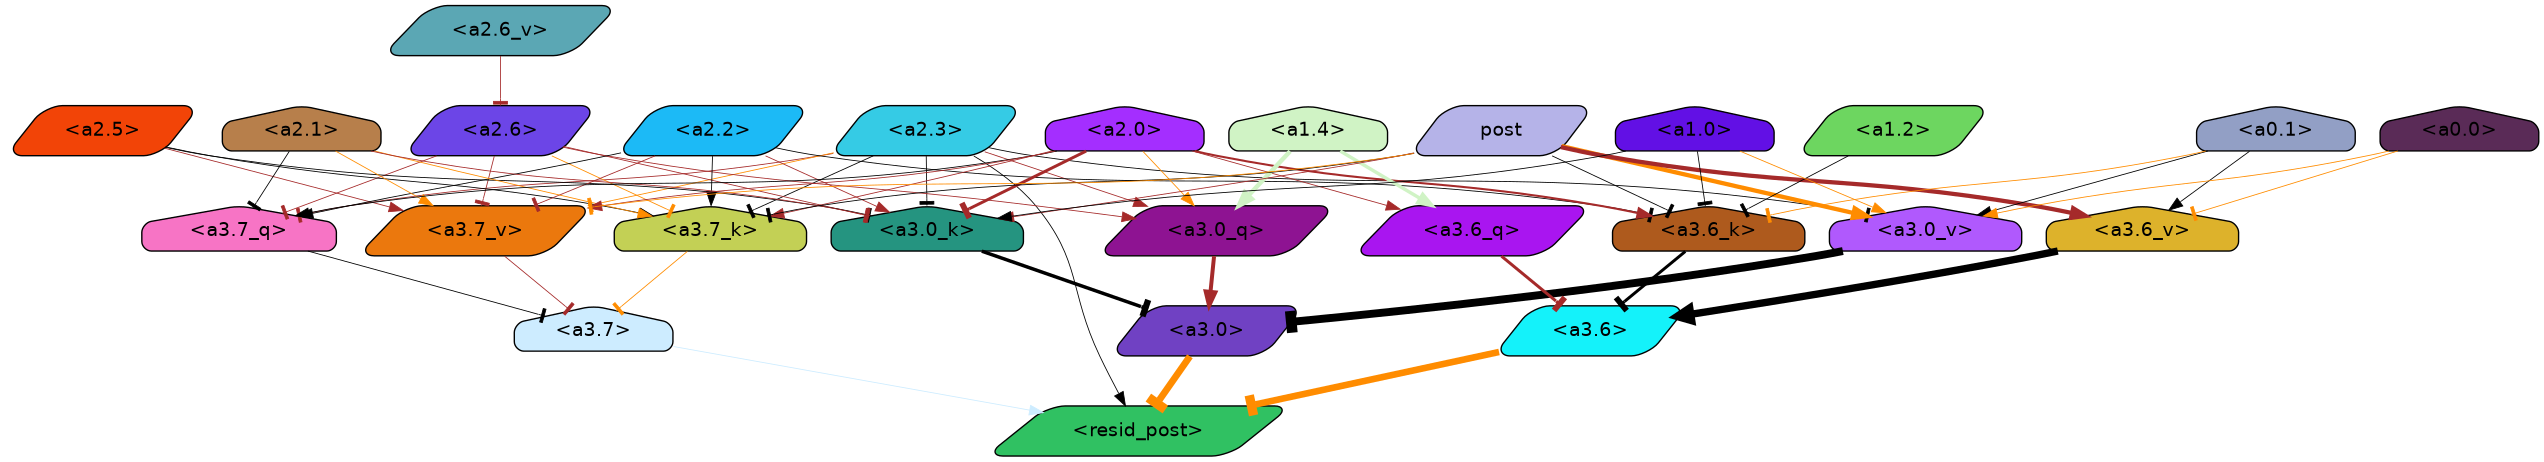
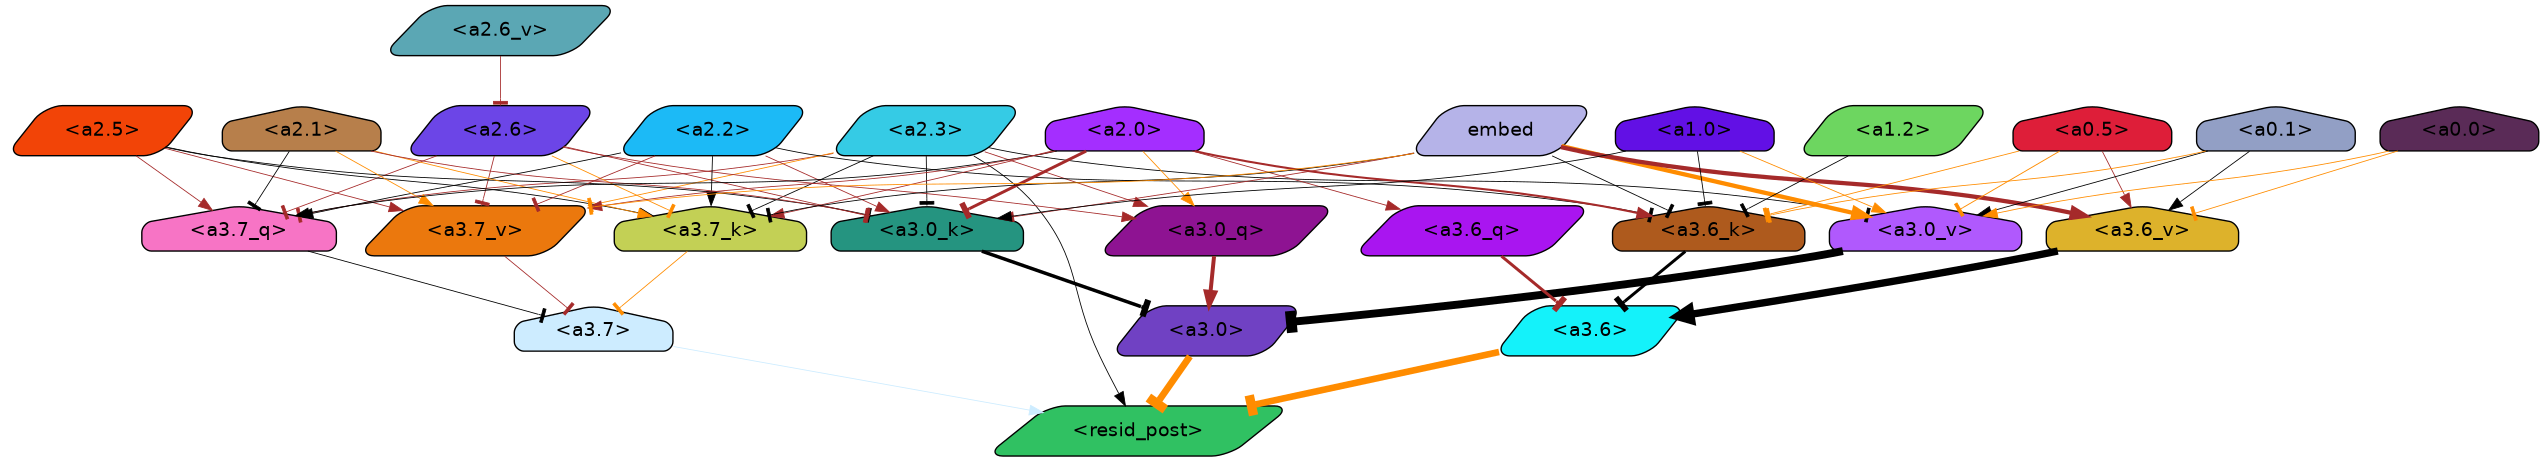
node "<a1.4>": removed
node "post": label "post" -> "embed"
node "<a0.5>": added
edge "<a2.5>" -> "<a3.7_q>": added
